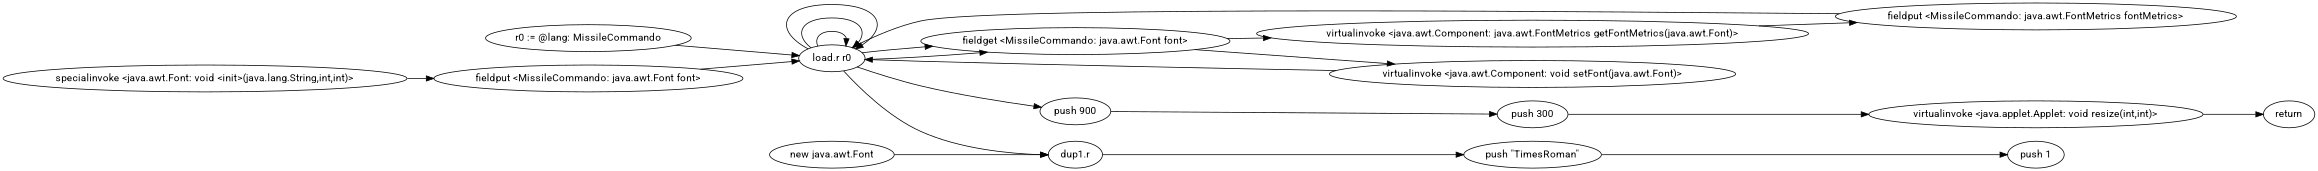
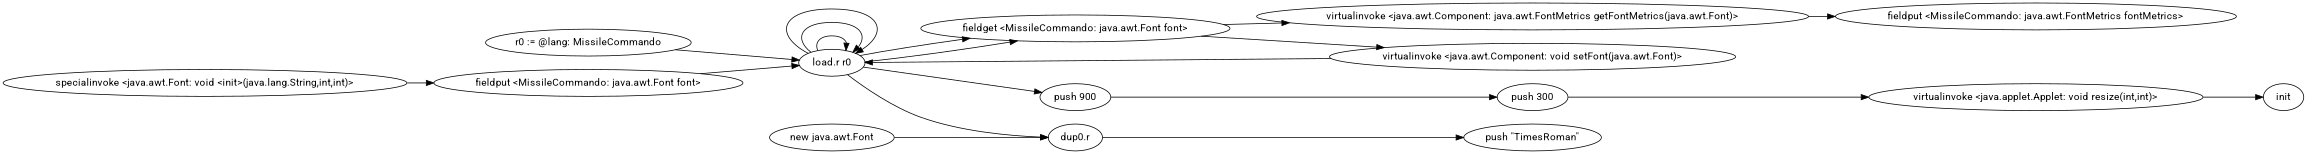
edge "fieldput <MissileCommando: java.awt.FontMetrics fontMetrics>" -> "load.r r0": removed
node "return": label "return" -> "init"
node "dup1.r": label "dup1.r" -> "dup0.r"
node "push 1": removed
